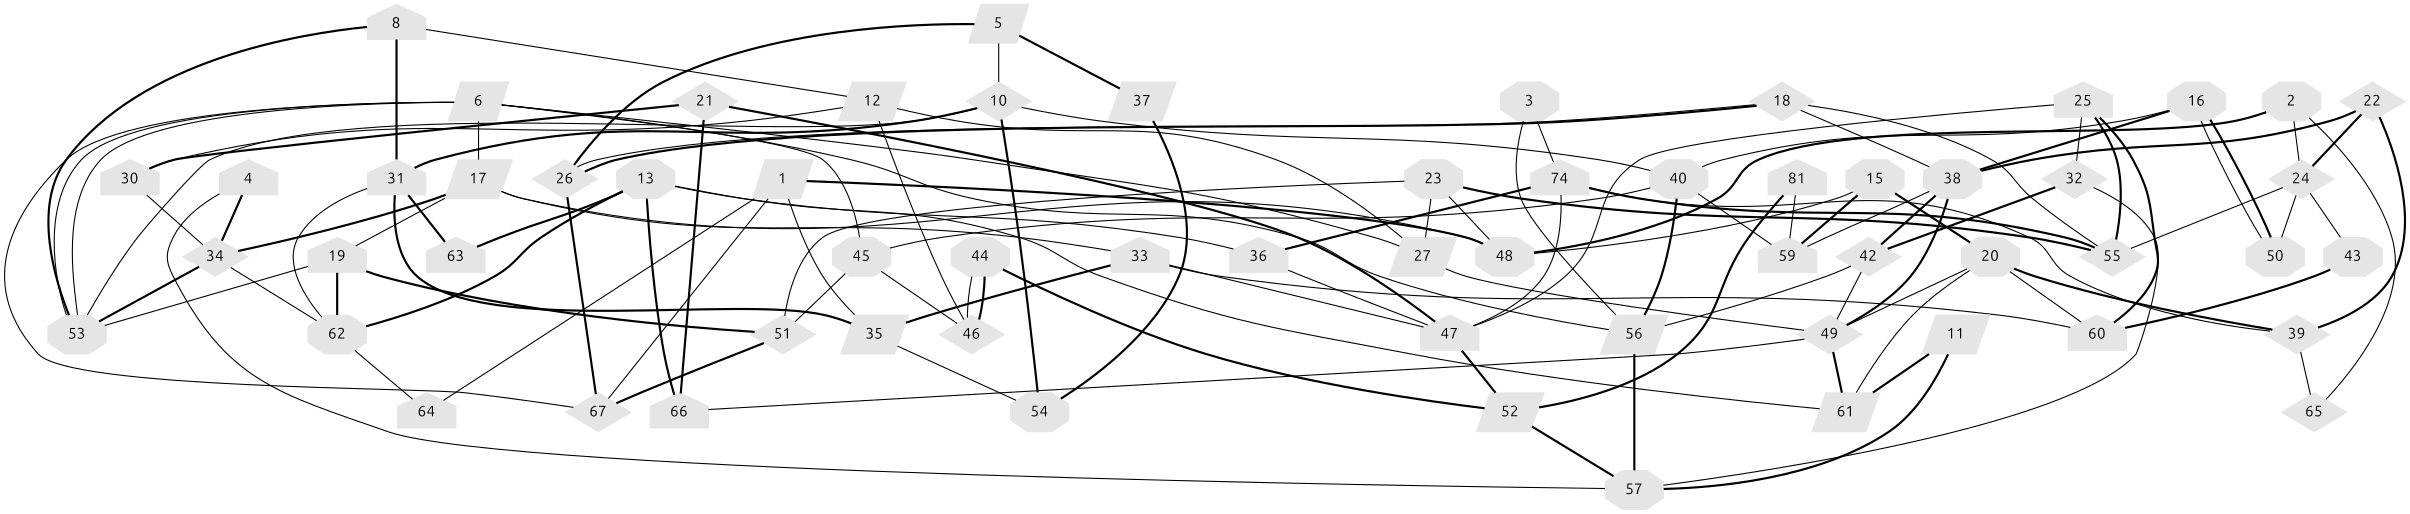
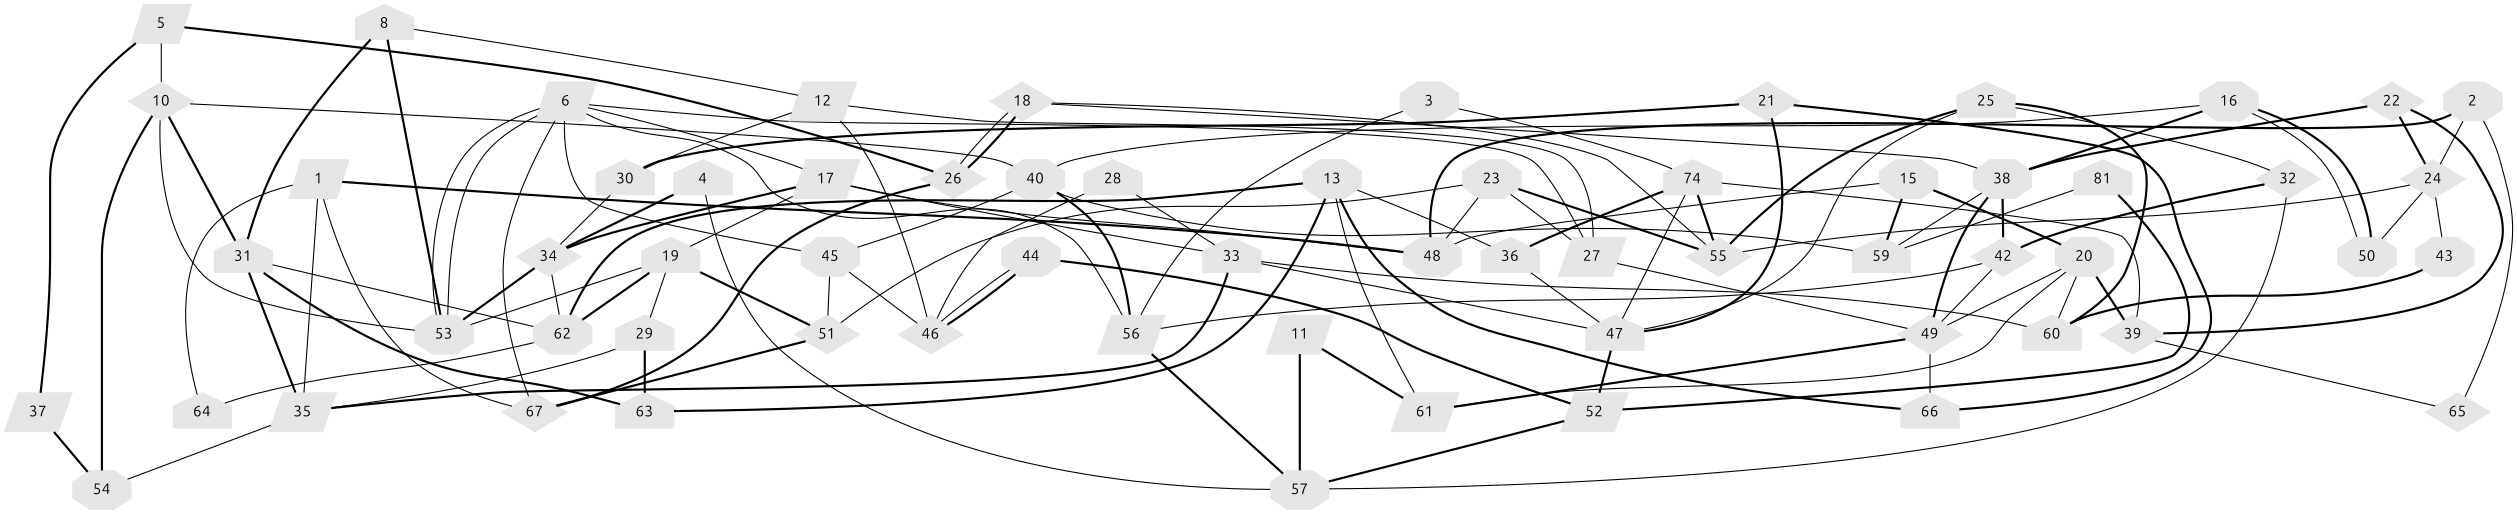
node "28": added
node "29": added
